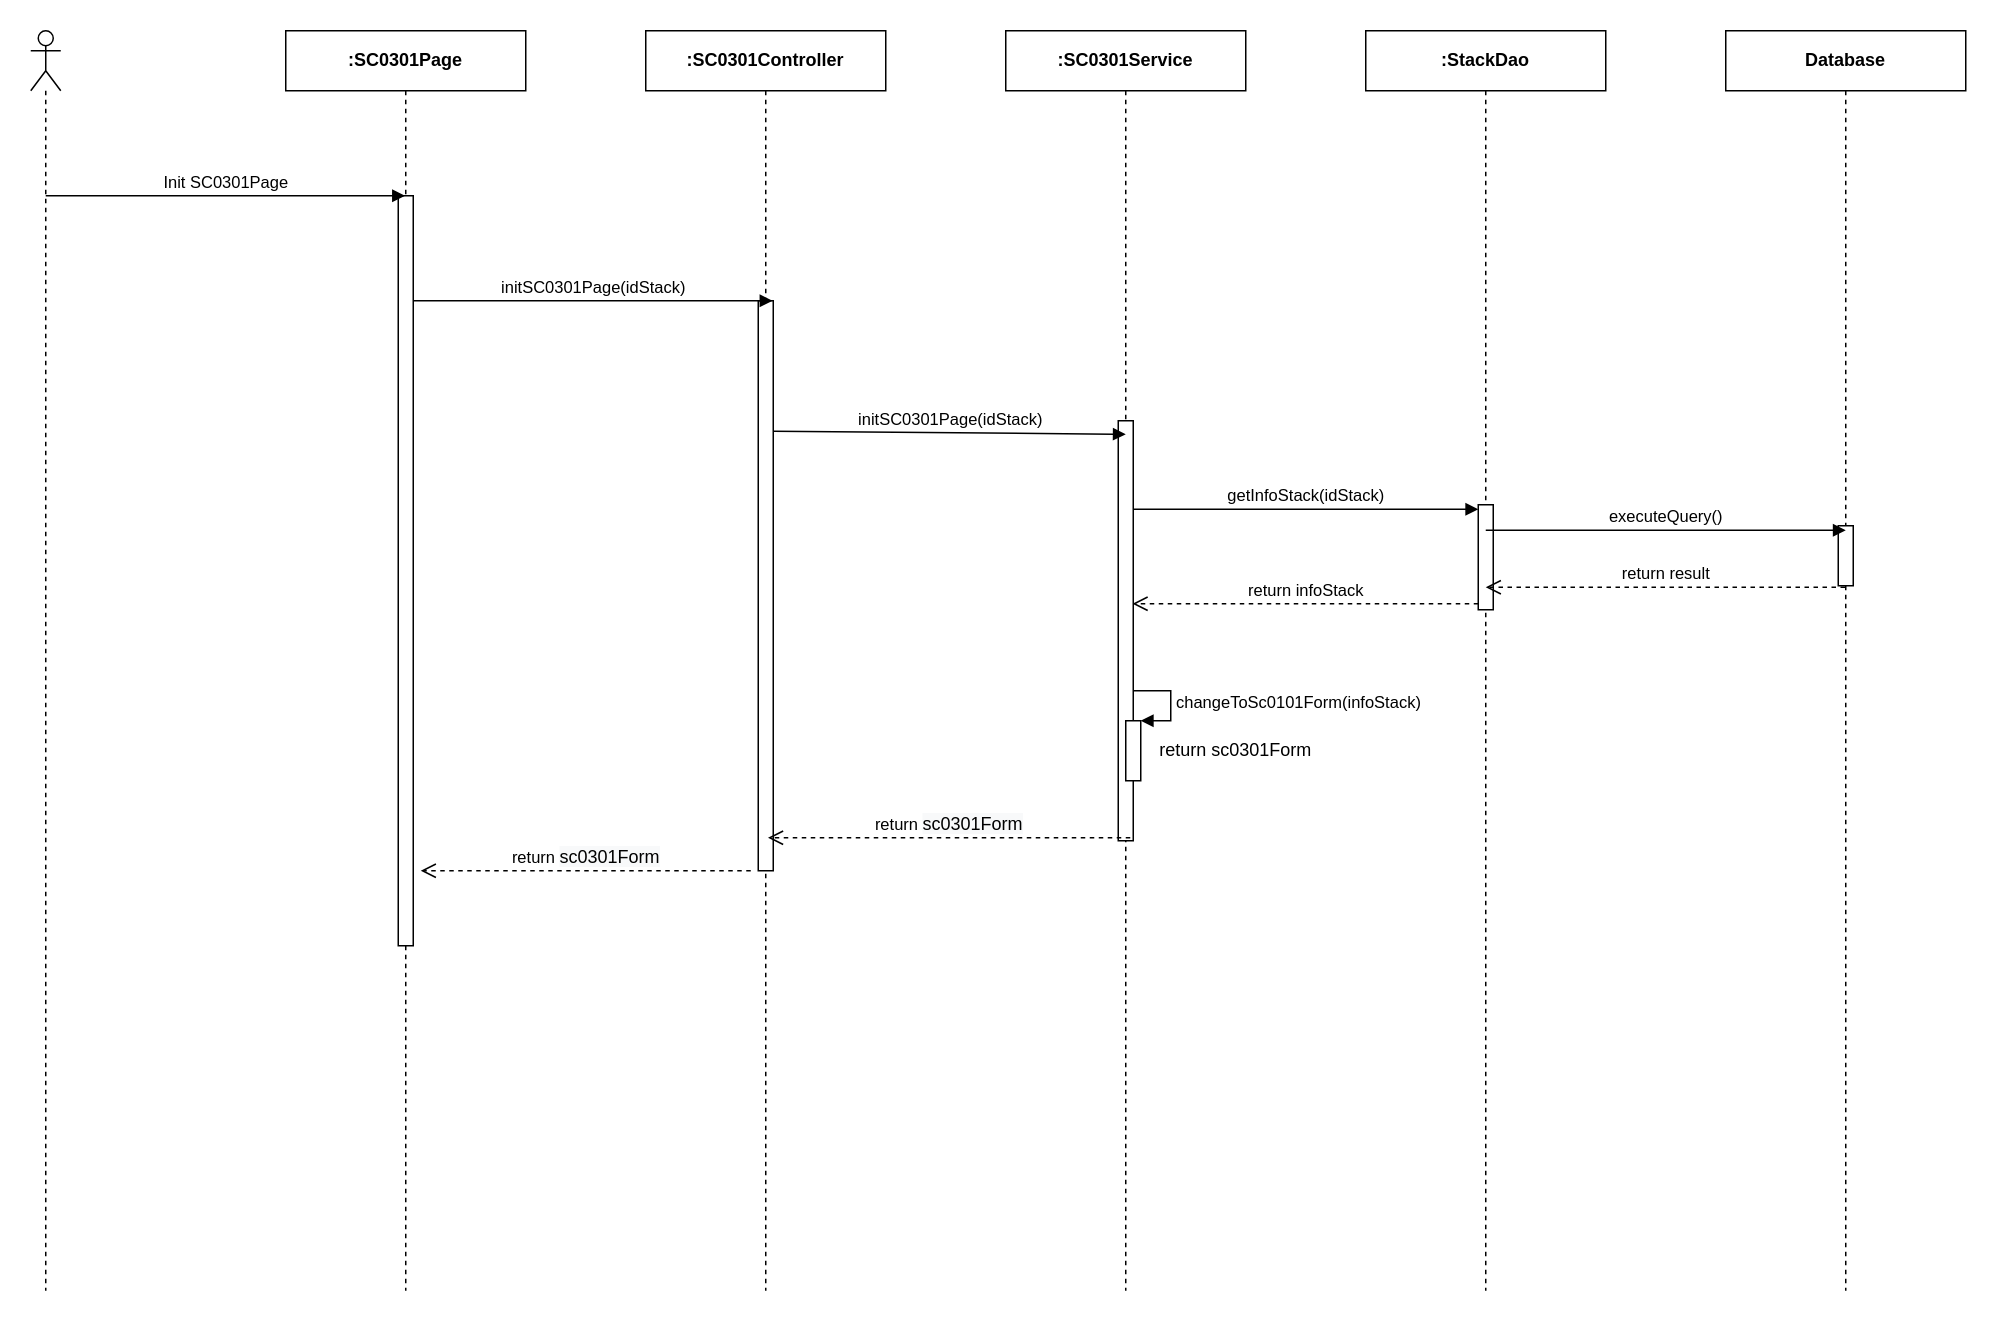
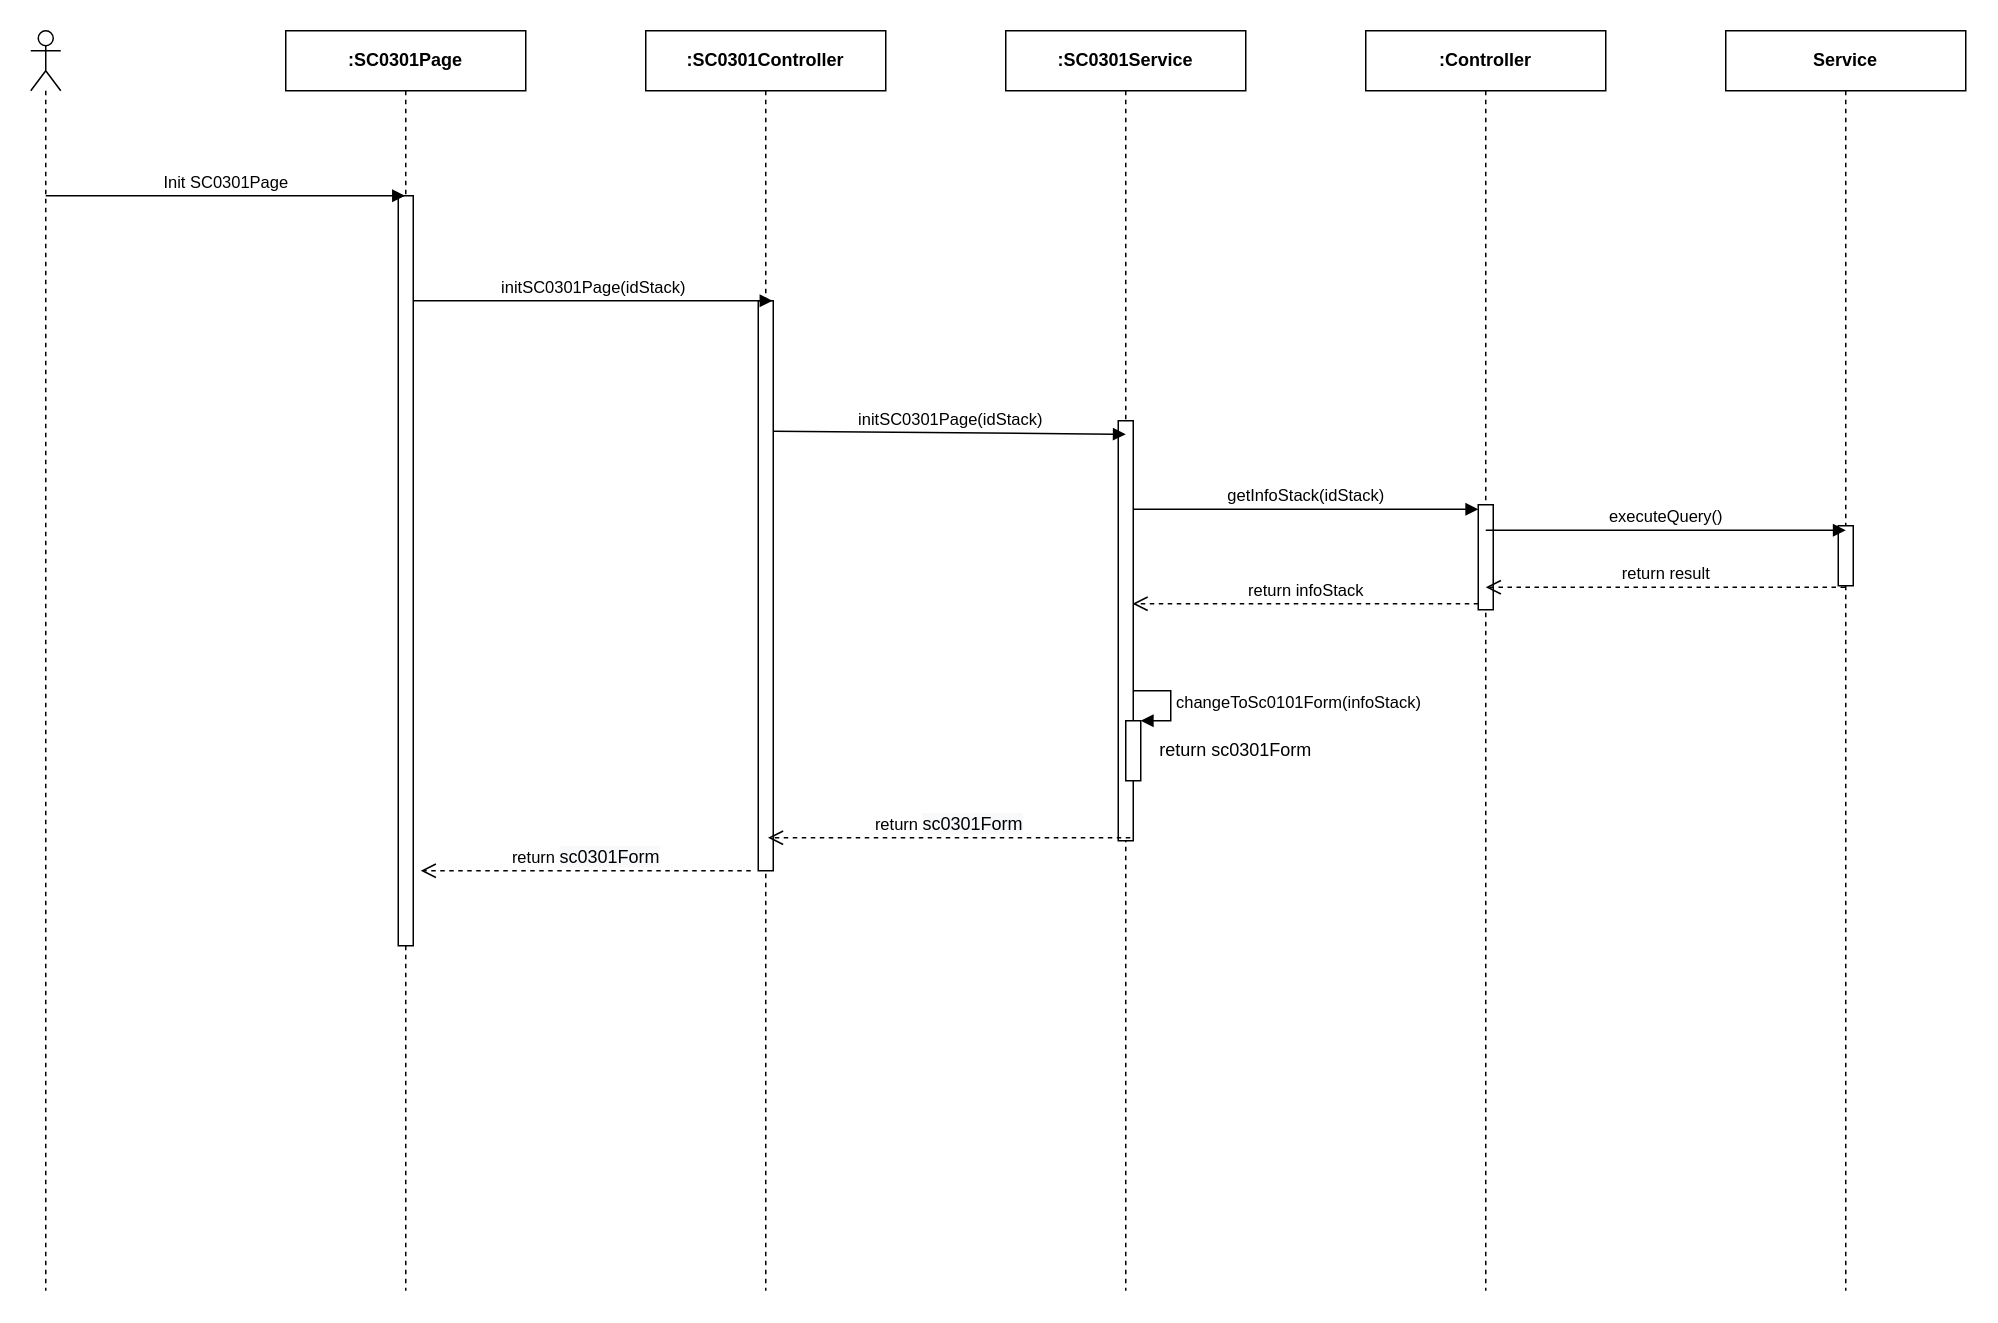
node ":StackDao": label ":StackDao" -> ":Controller"
node "Database": label "Database" -> "Service"
